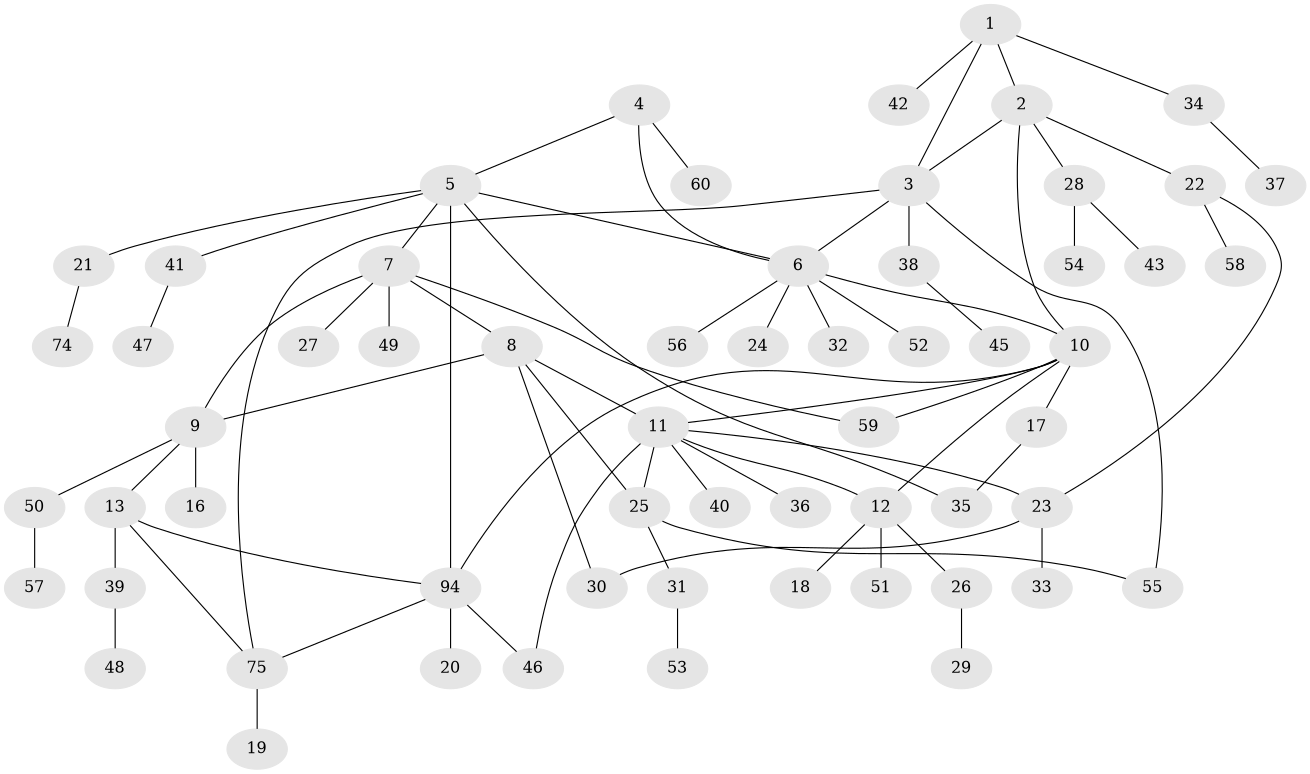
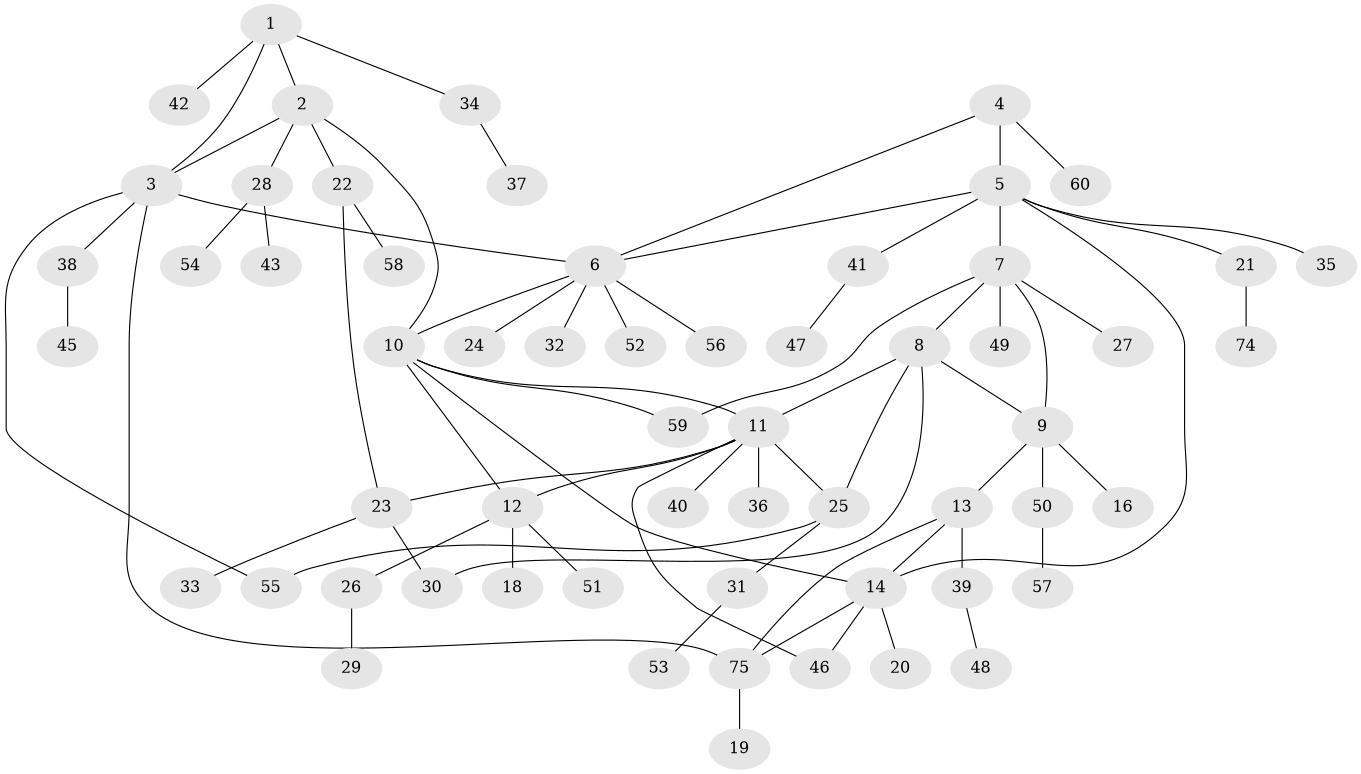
node "17": removed
node "94": label "94" -> "14"
